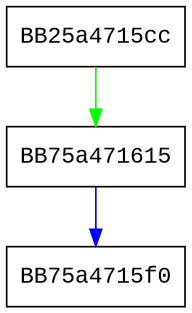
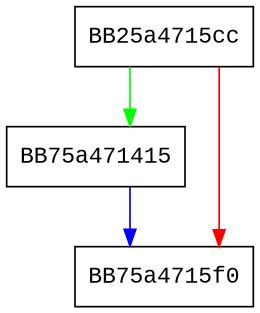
edge "BB25a4715cc" -> "BB75a4715f0": added
node "BB75a471615": label "BB75a471615" -> "BB75a471415"
